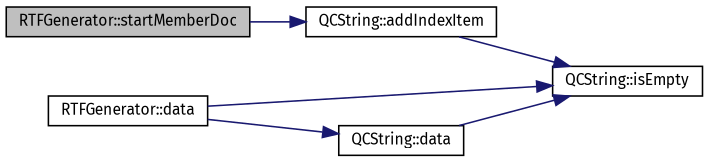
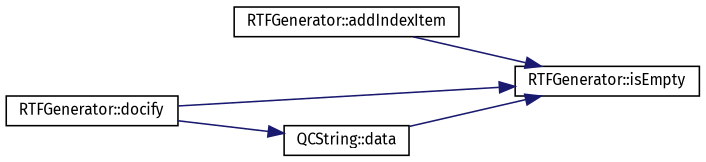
node "RTFGenerator::startMemberDoc": removed
node "QCString::addIndexItem": label "QCString::addIndexItem" -> "RTFGenerator::addIndexItem"
node "QCString::isEmpty": label "QCString::isEmpty" -> "RTFGenerator::isEmpty"
node "RTFGenerator::data": label "RTFGenerator::data" -> "RTFGenerator::docify"
